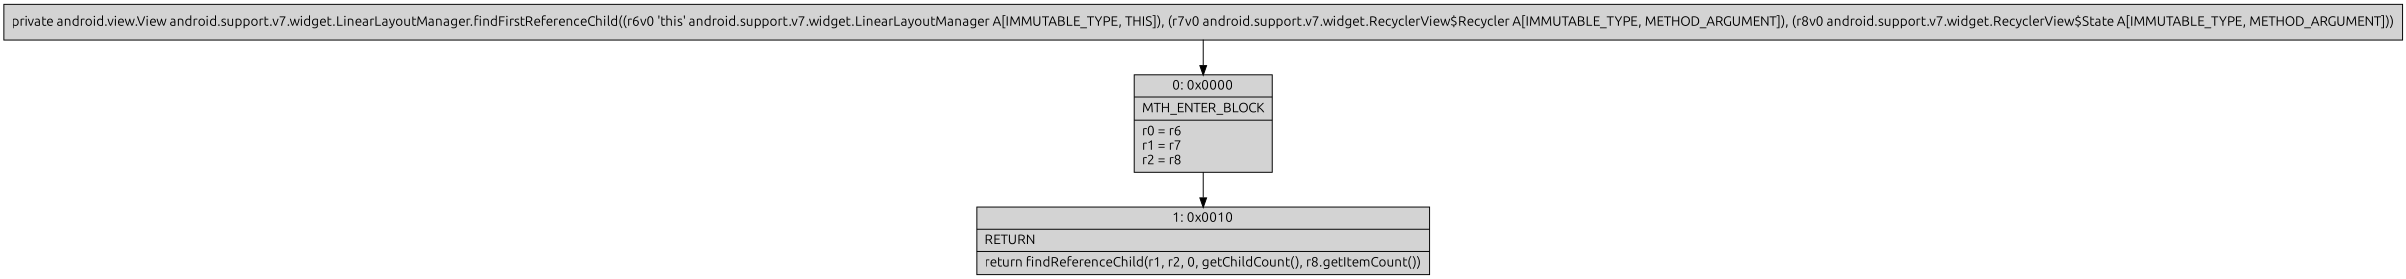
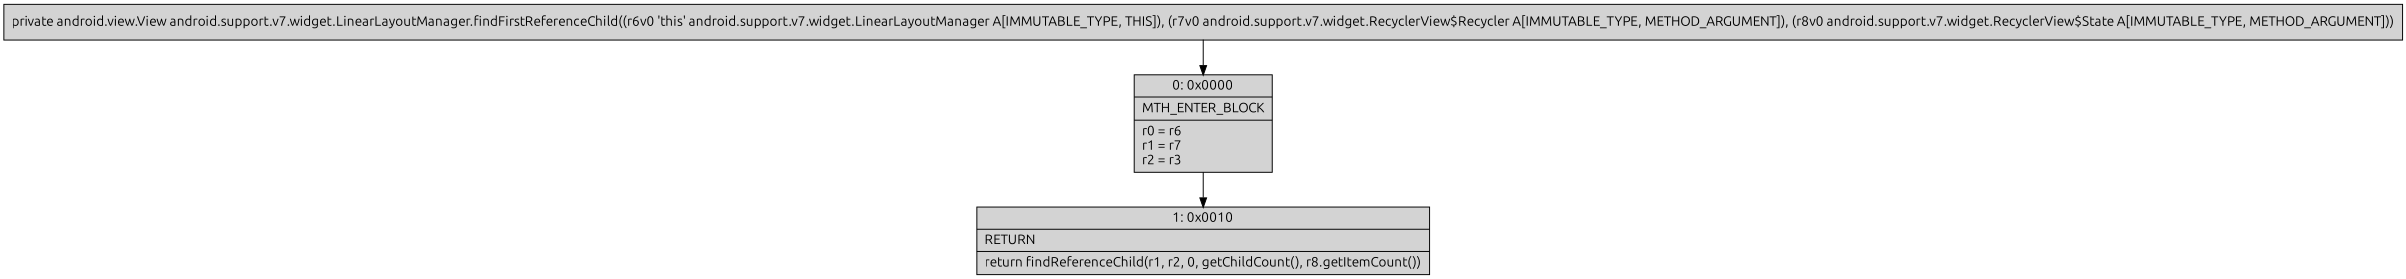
node "0: 0x0000": text "r2 = r8" -> "r2 = r3"
